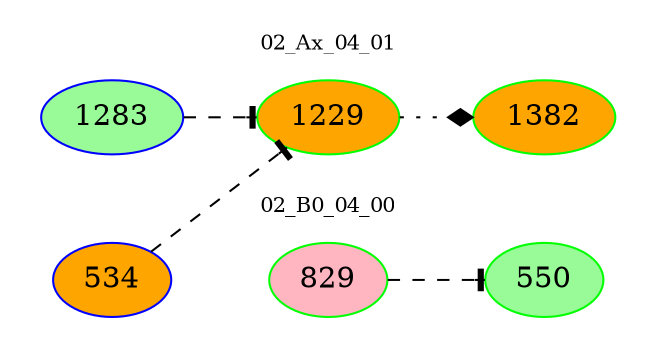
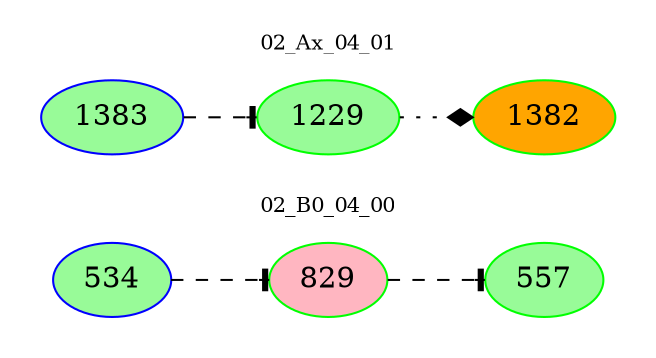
node "1283": label "1283" -> "1383"
node "1229": fillcolor orange -> palegreen
edge "534" -> "1229": now "534" -> "829"
node "534": fillcolor orange -> palegreen
node "550": label "550" -> "557"
